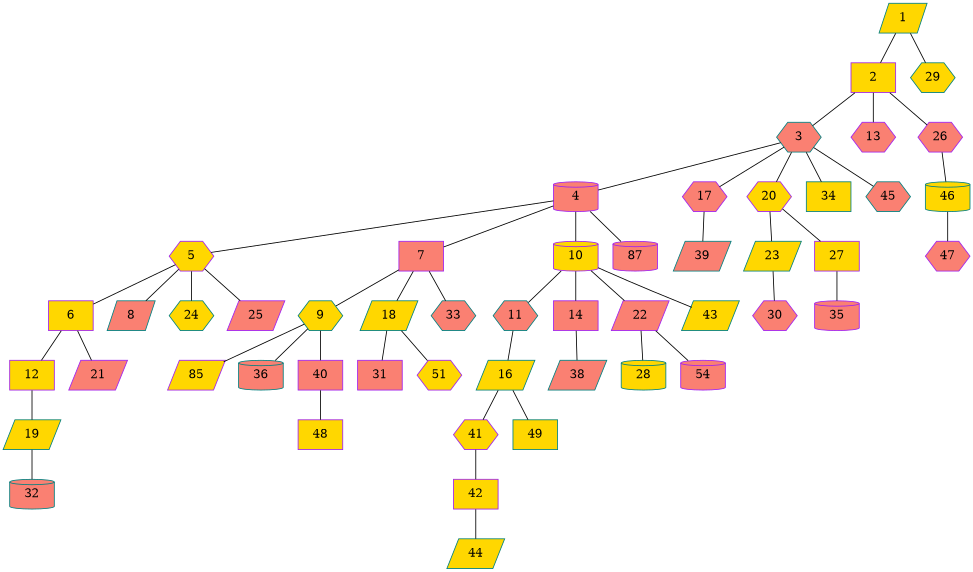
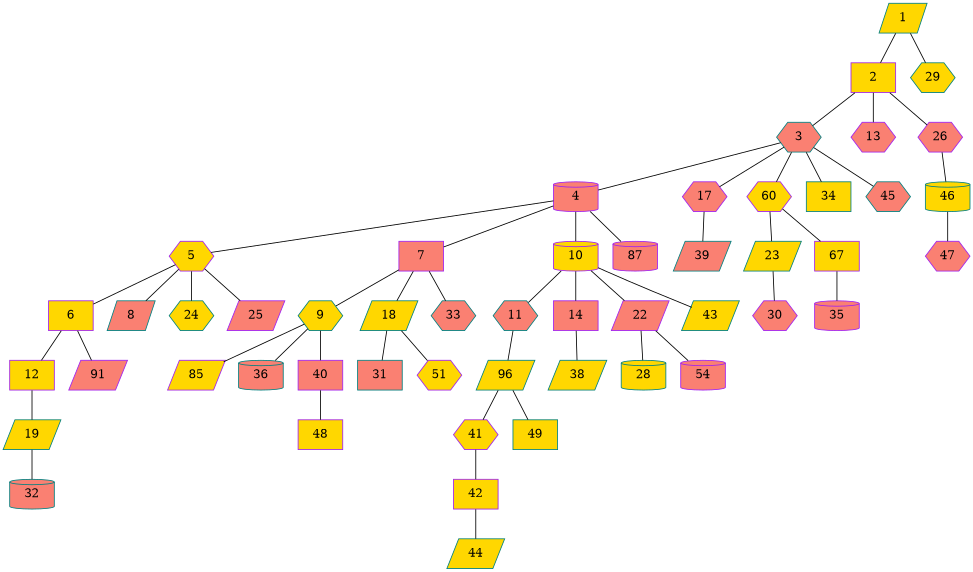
node "20": label "20" -> "60"
node "27": label "27" -> "67"
node "21": label "21" -> "91"
node "31": color purple -> teal
node "16": label "16" -> "96"
node "38": fillcolor salmon -> gold
